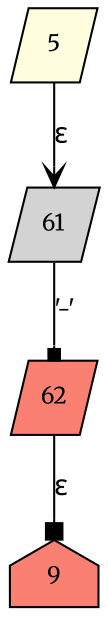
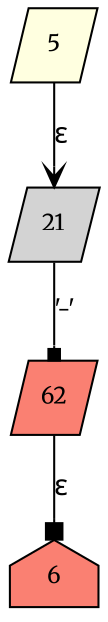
node "61": label "61" -> "21"
node "9": label "9" -> "6"
